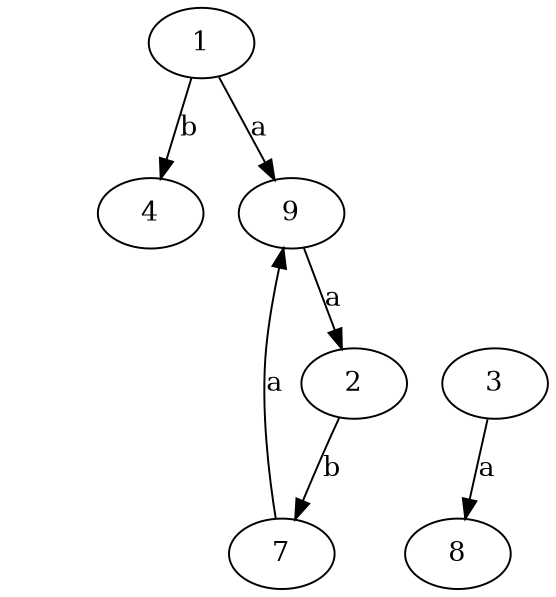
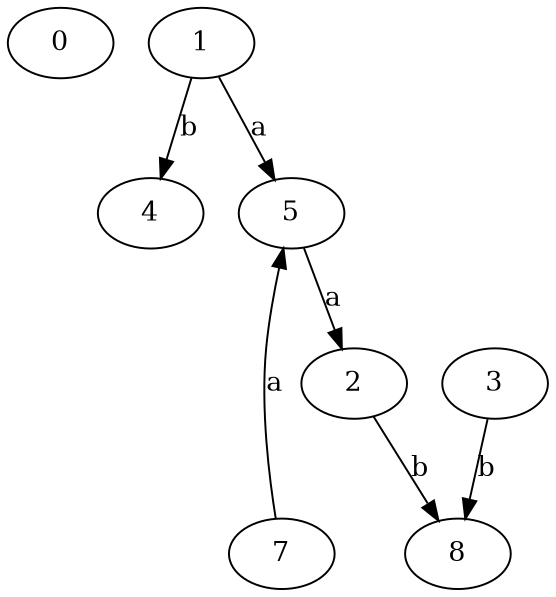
node "0": added
node "9": label "9" -> "5"
edge "2" -> "7": now "2" -> "8"
edge "3" -> "8": label "a" -> "b"
